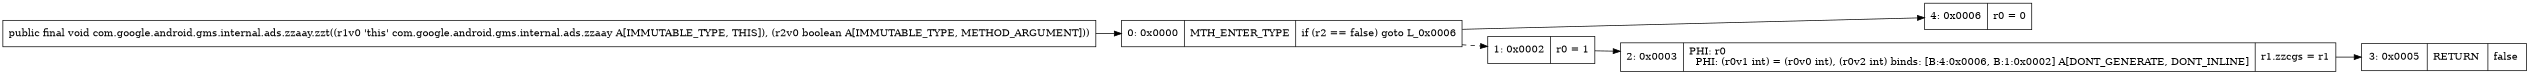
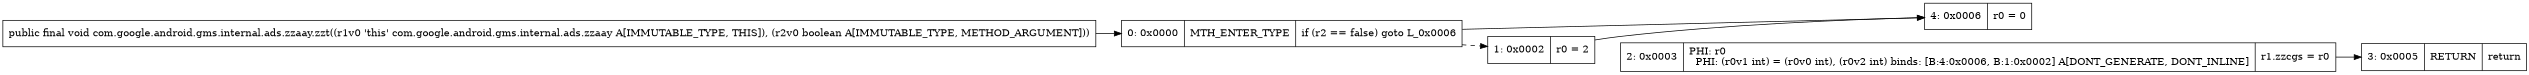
node "1: 0x0002": text "r0 = 1" -> "r0 = 2"
edge "1: 0x0002" -> "2: 0x0003": now "1: 0x0002" -> "4: 0x0006"
node "2: 0x0003": text "r1.zzcgs = r1" -> "r1.zzcgs = r0"
node "3: 0x0005": text "false" -> "return"
